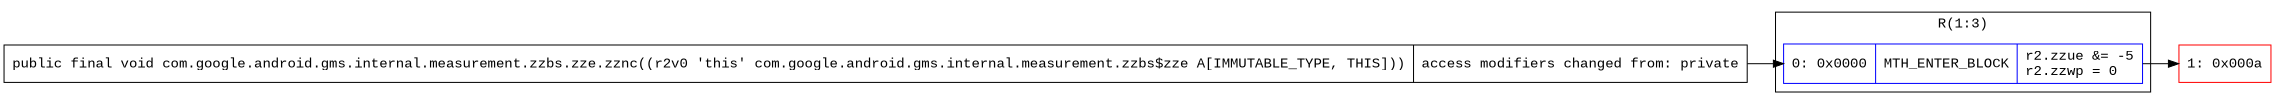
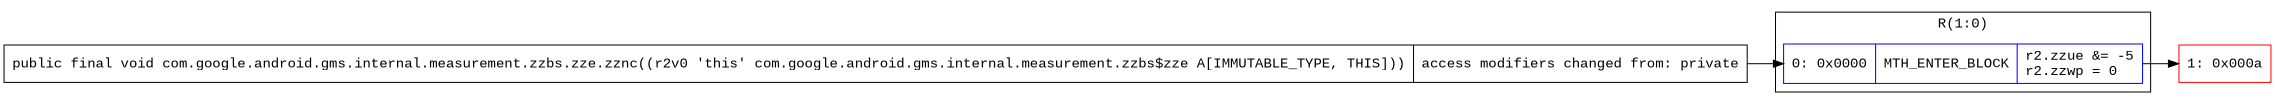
cluster "R(1:3)": label "R(1:3)" -> "R(1:0)"
